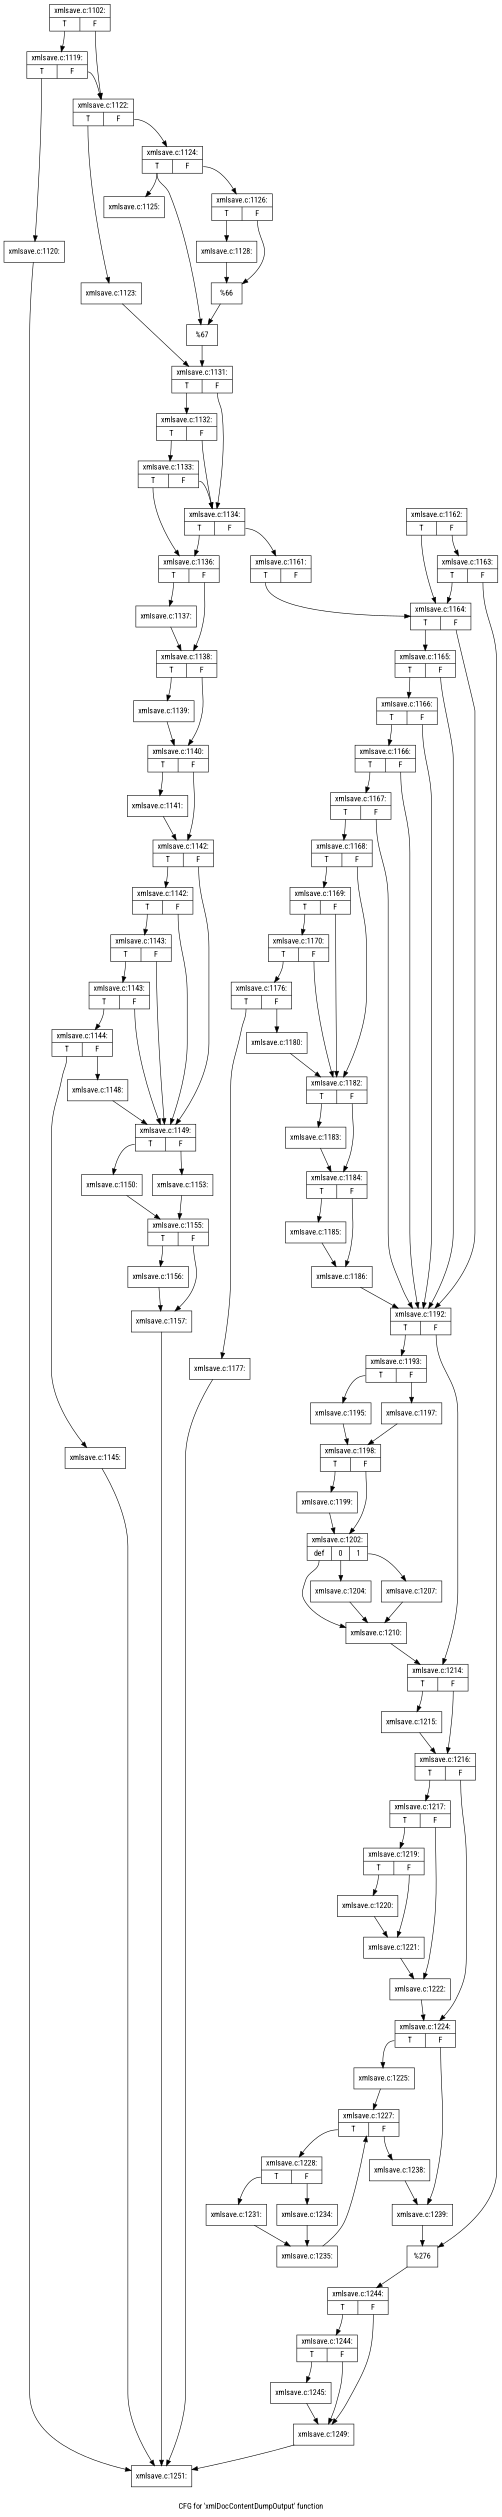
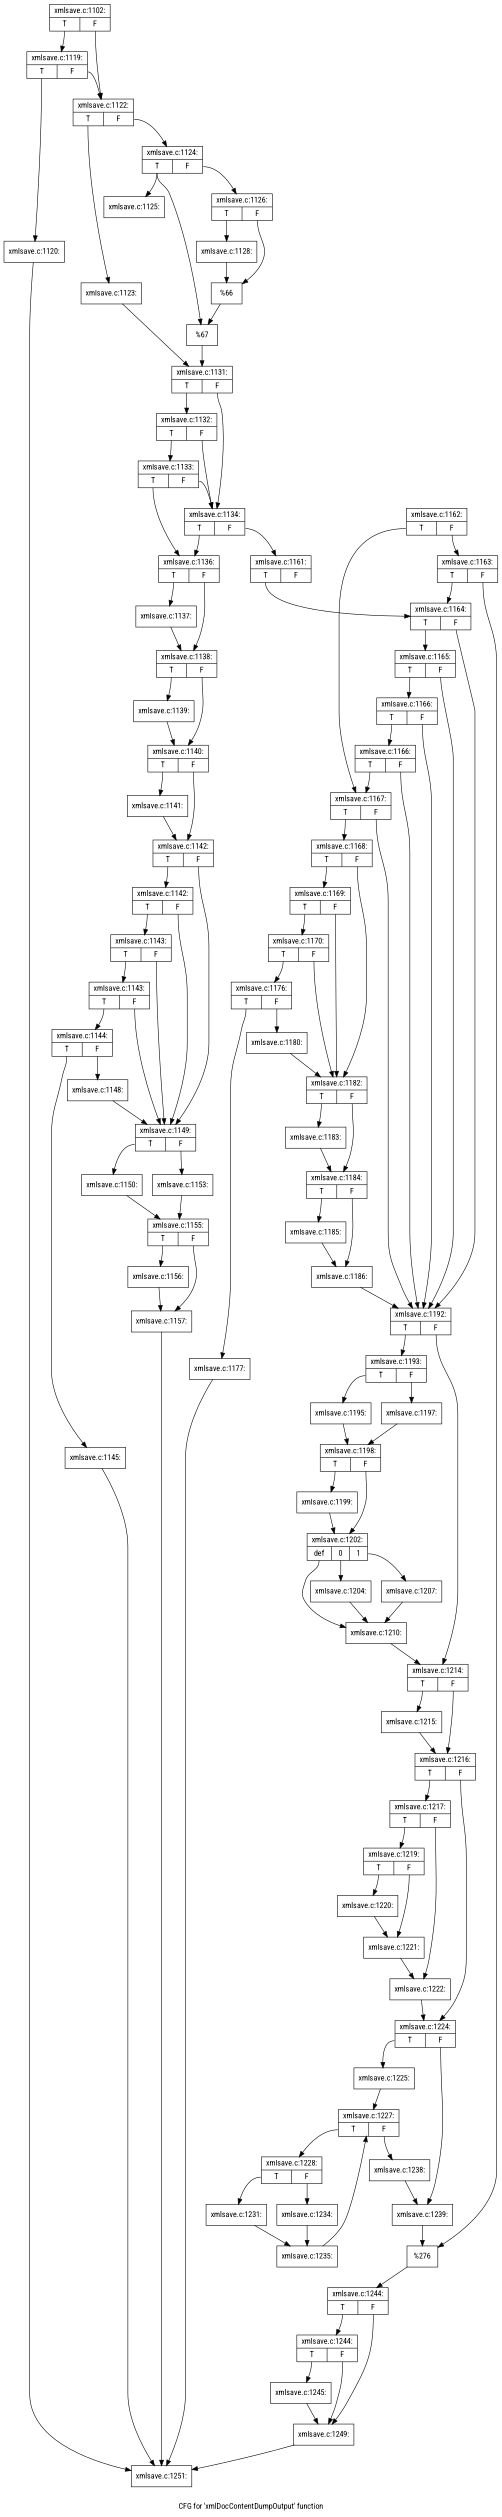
edge "xmlsave.c:1162:" -> "xmlsave.c:1164:": now "xmlsave.c:1162:" -> "xmlsave.c:1167:"
